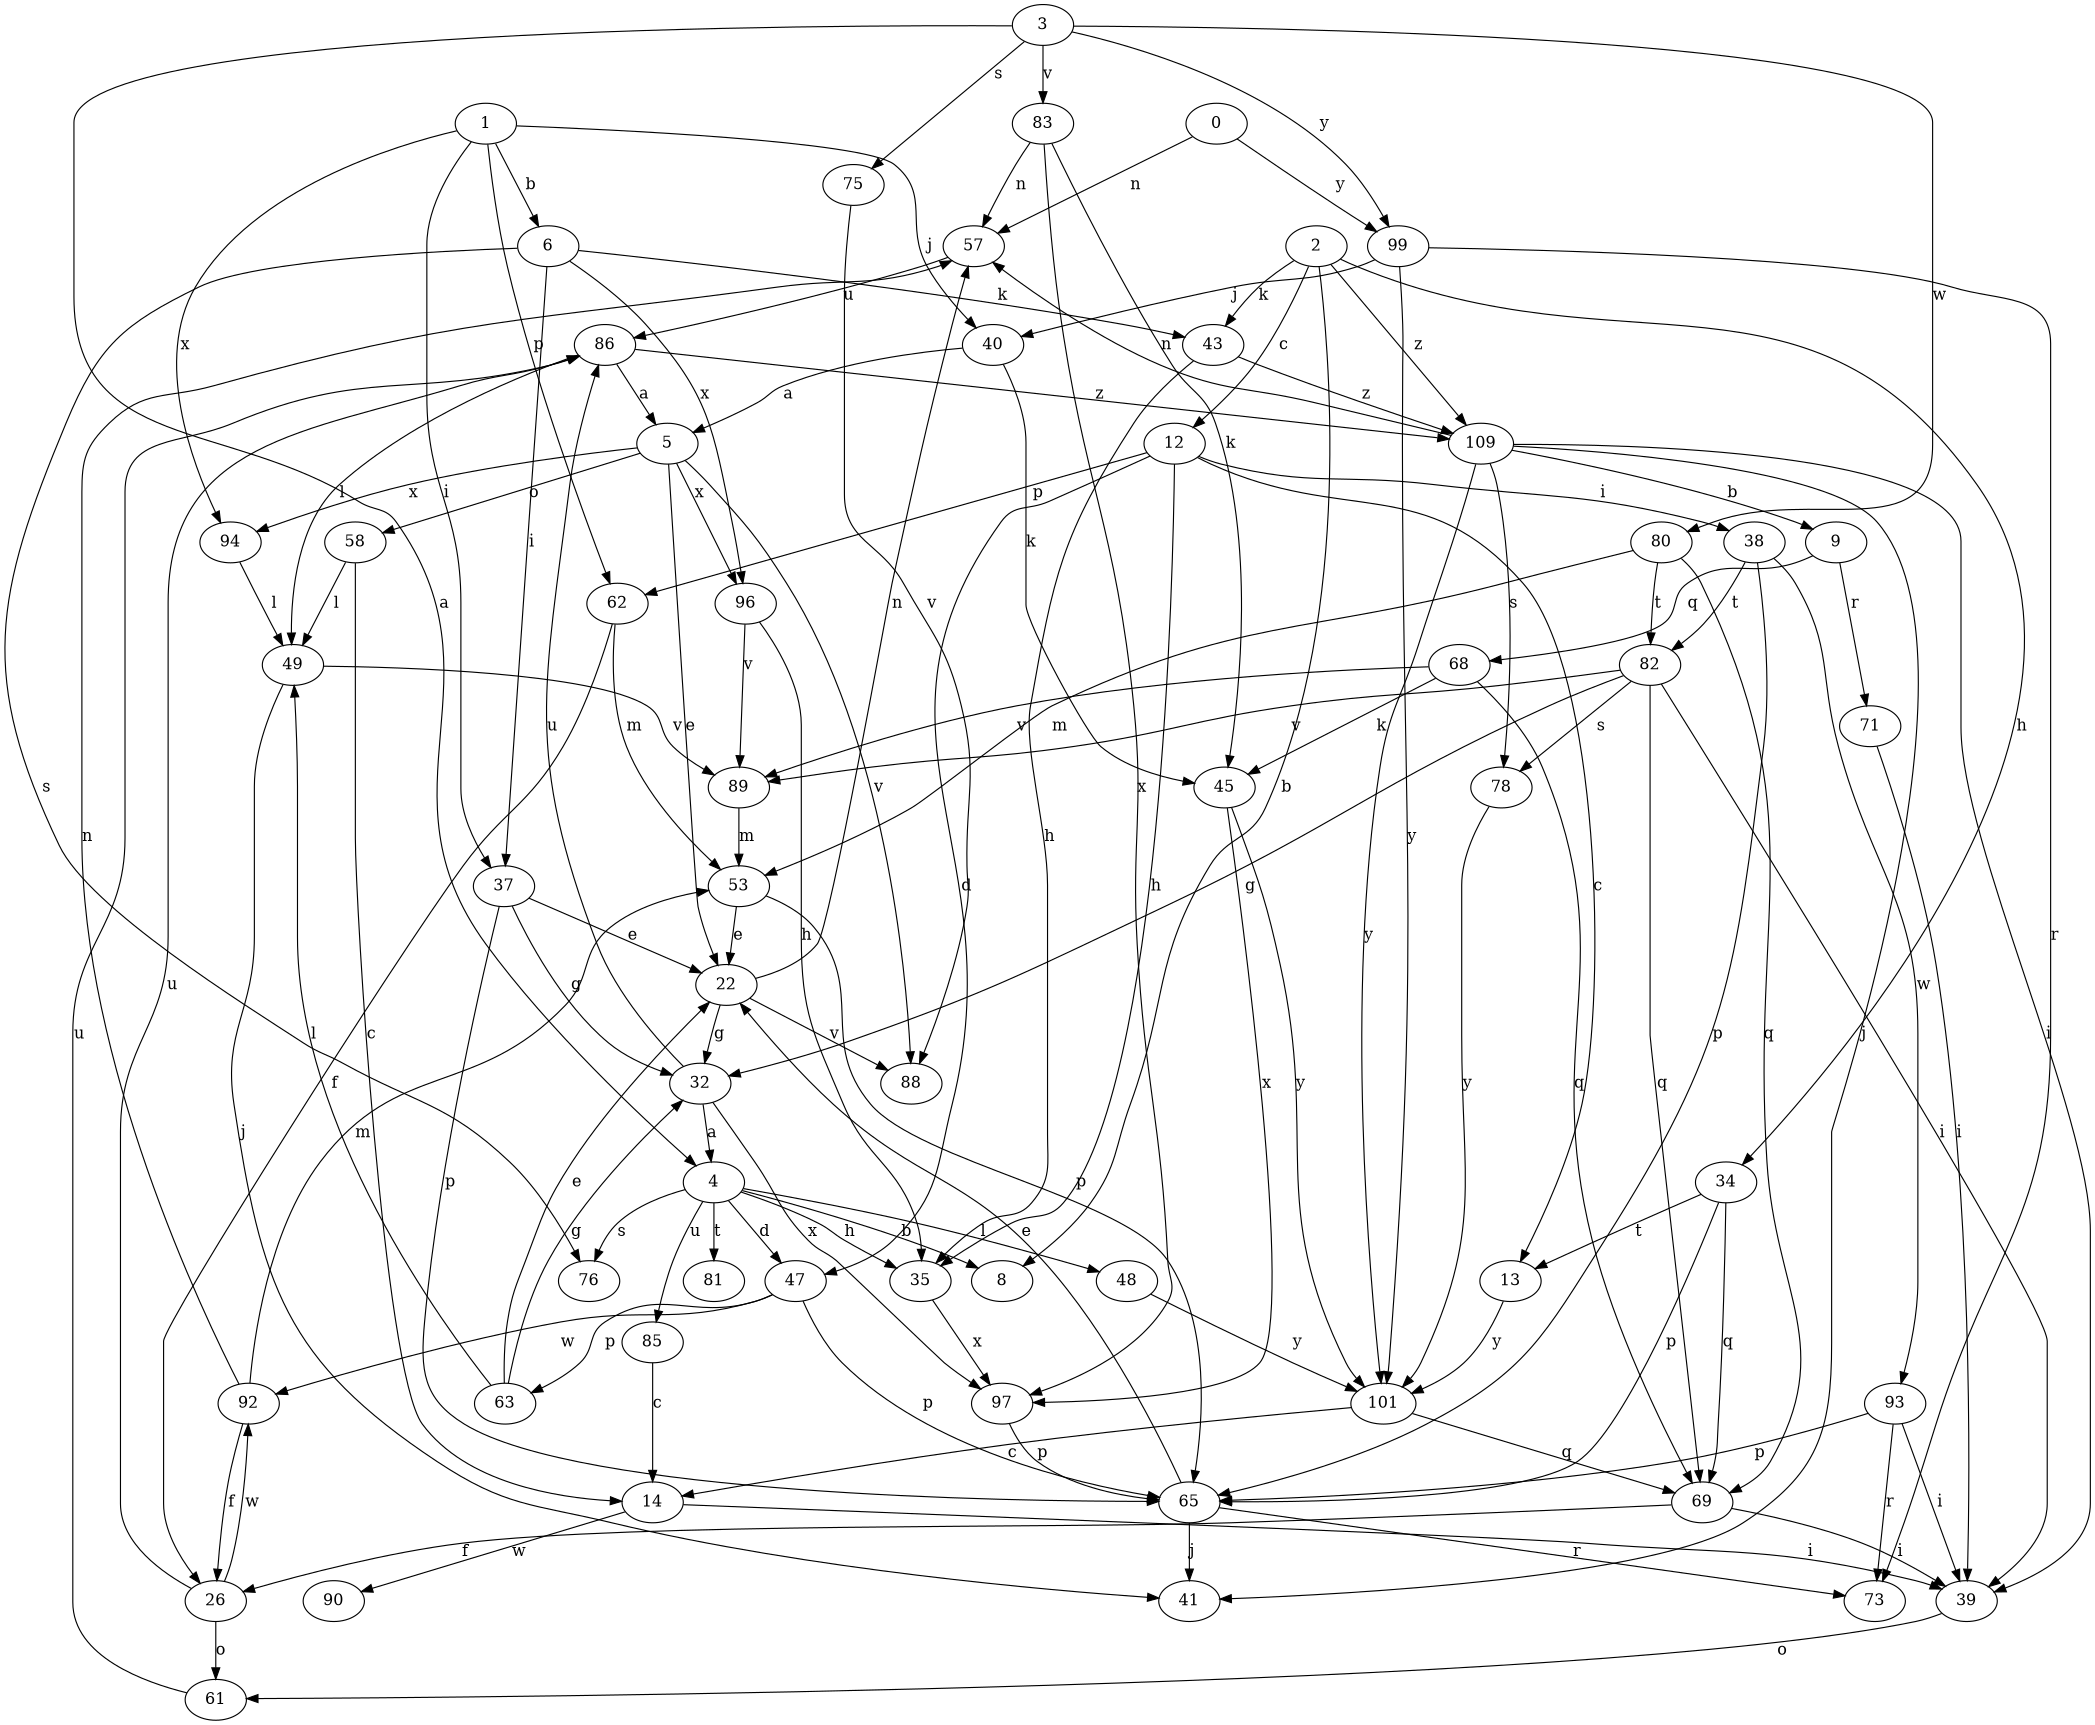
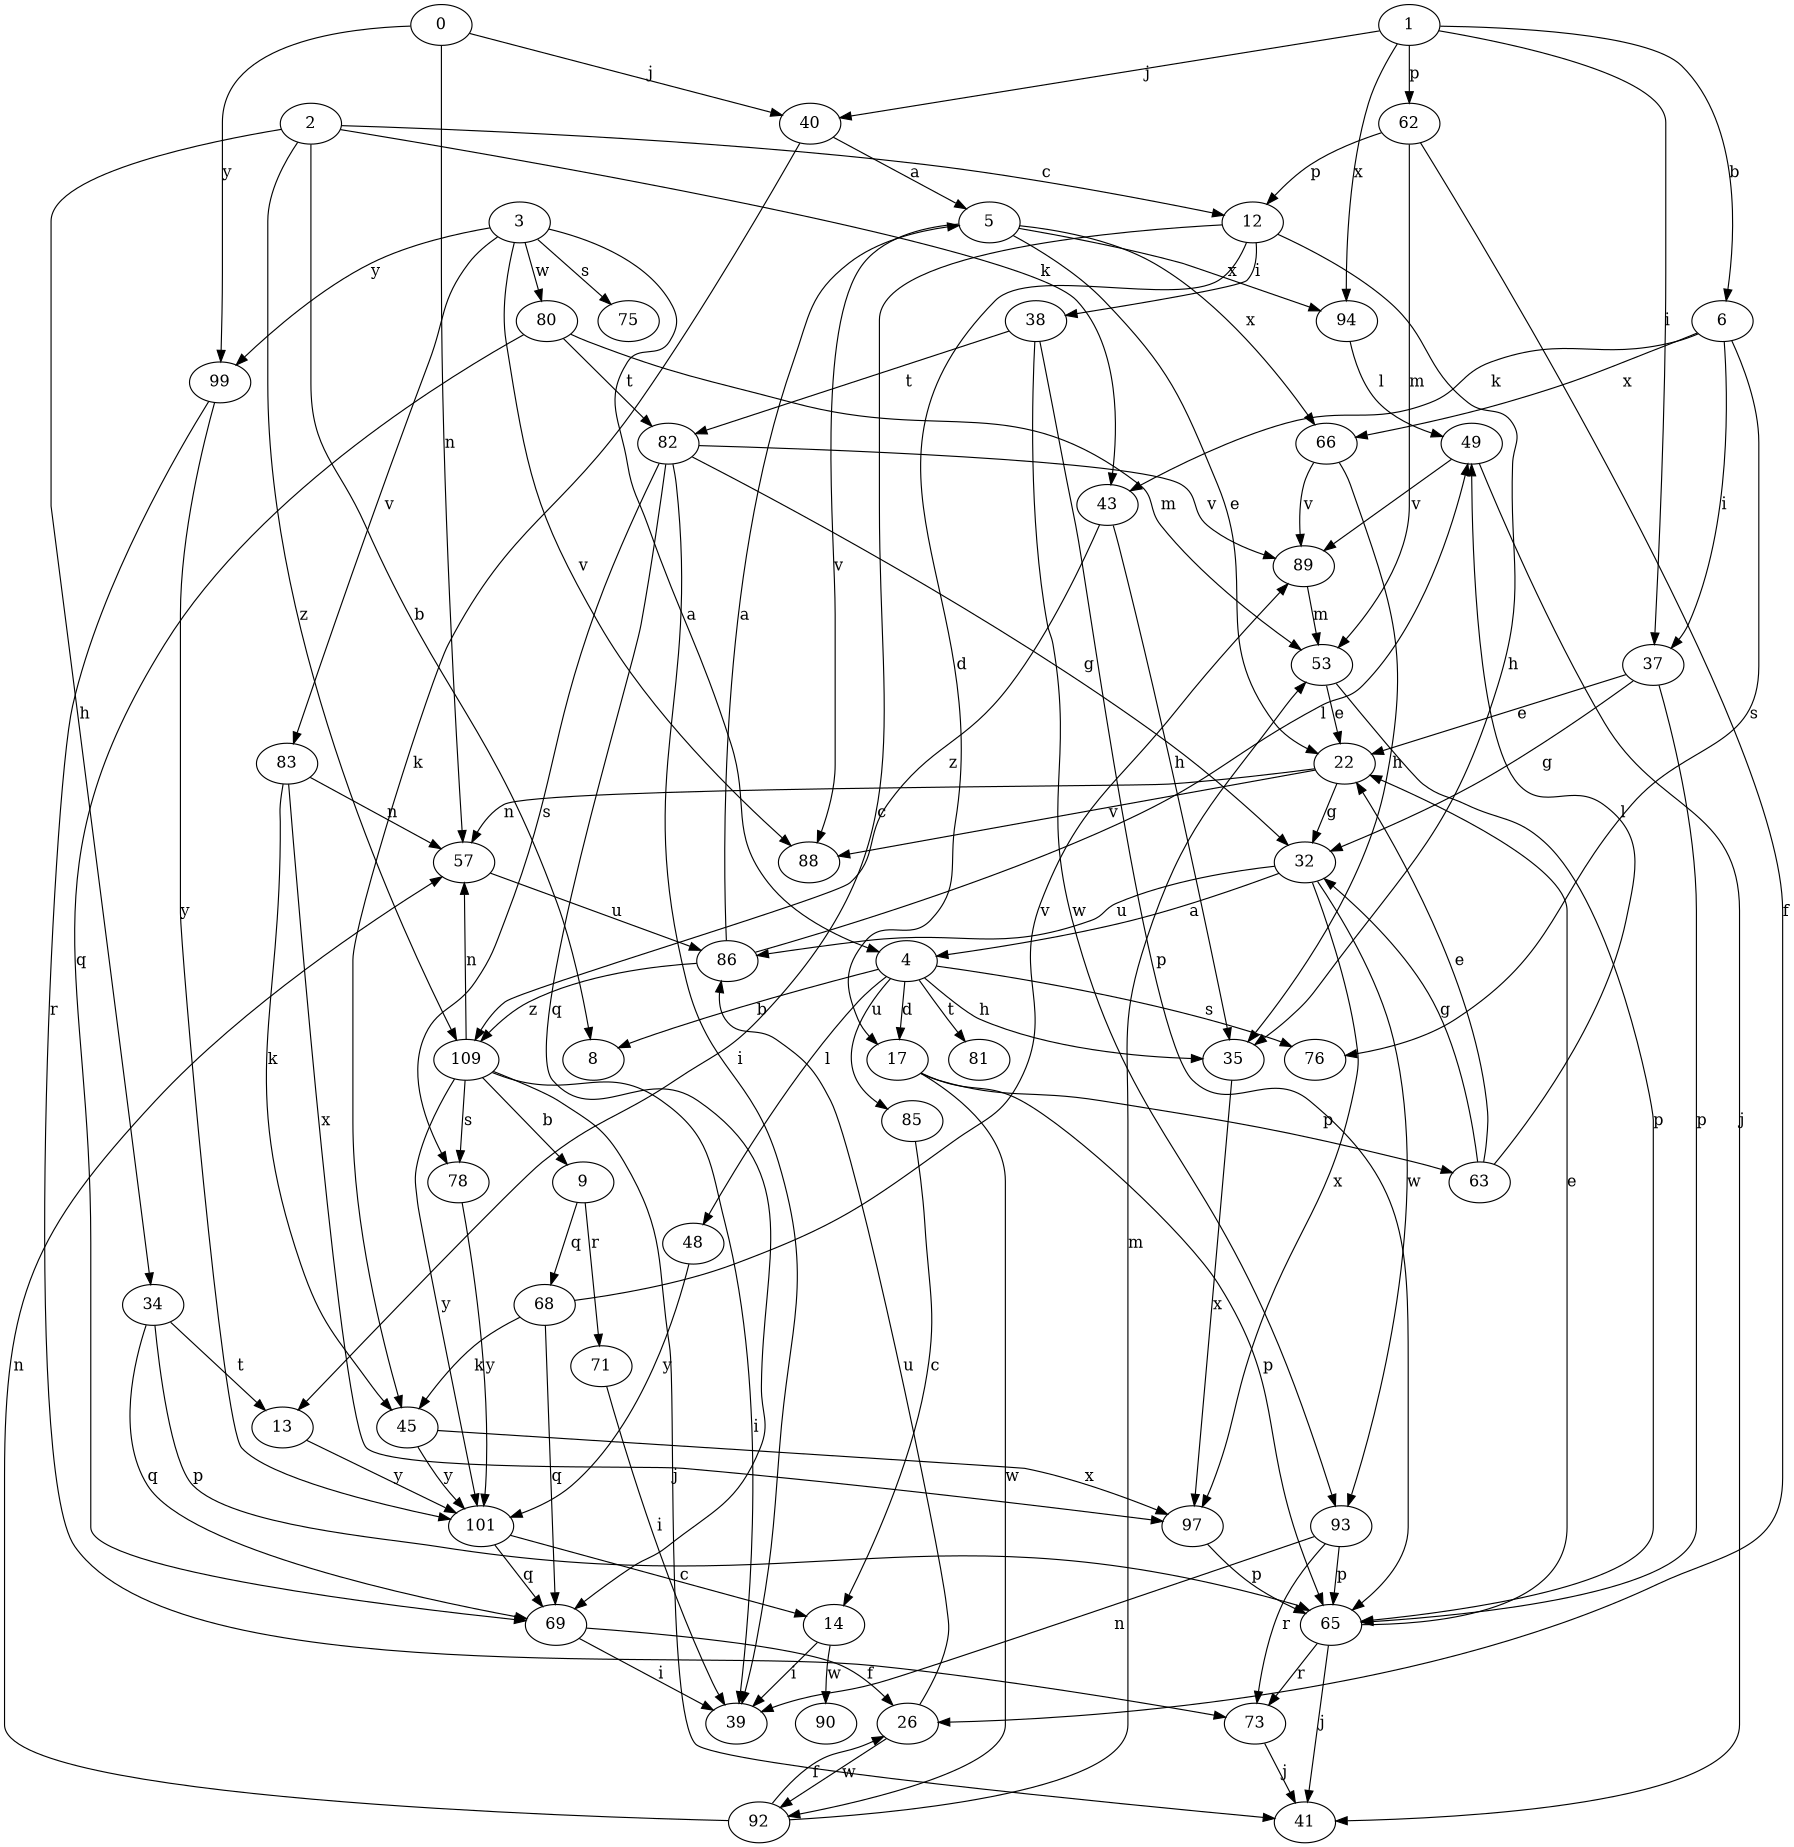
edge "99" -> "40": now "0" -> "40"
edge "12" -> "62": reversed
node "58": removed
node "96": label "96" -> "66"
edge "75" -> "88": now "3" -> "88"
edge "32" -> "93": added, label "w"
node "47": label "47" -> "17"
edge "93" -> "39": label "i" -> "n"
node "61": removed
edge "73" -> "41": added, label "j"
